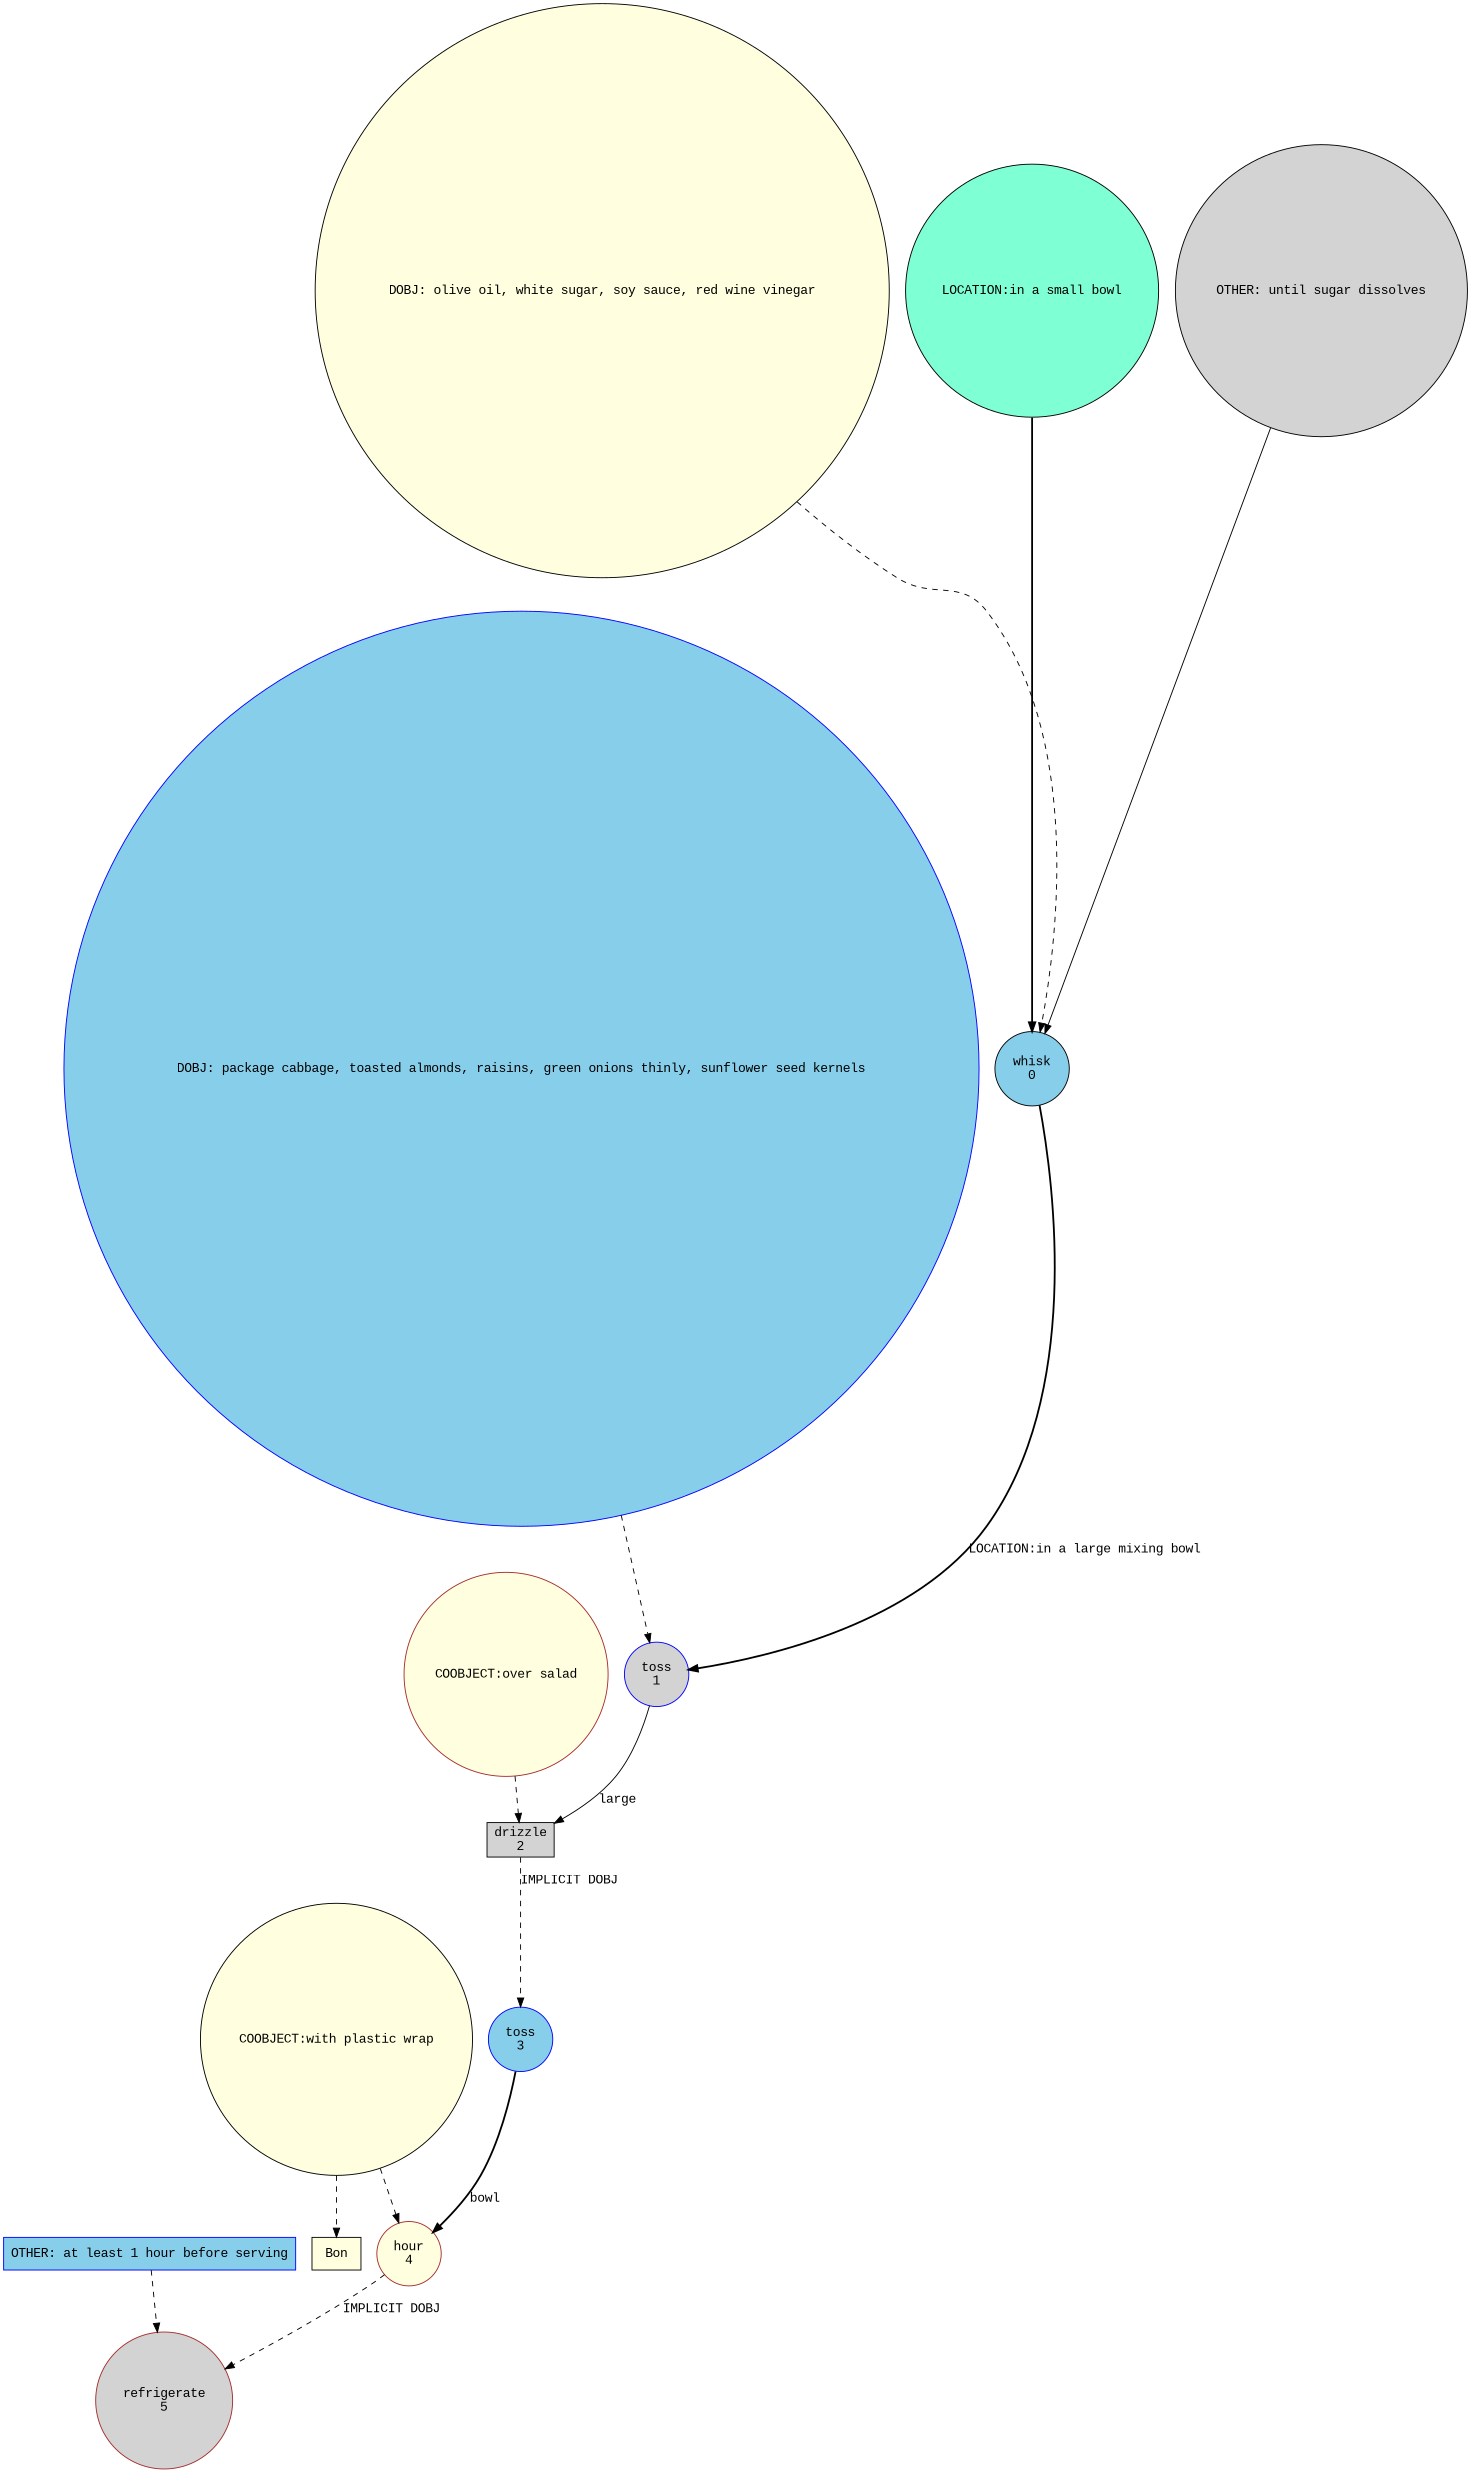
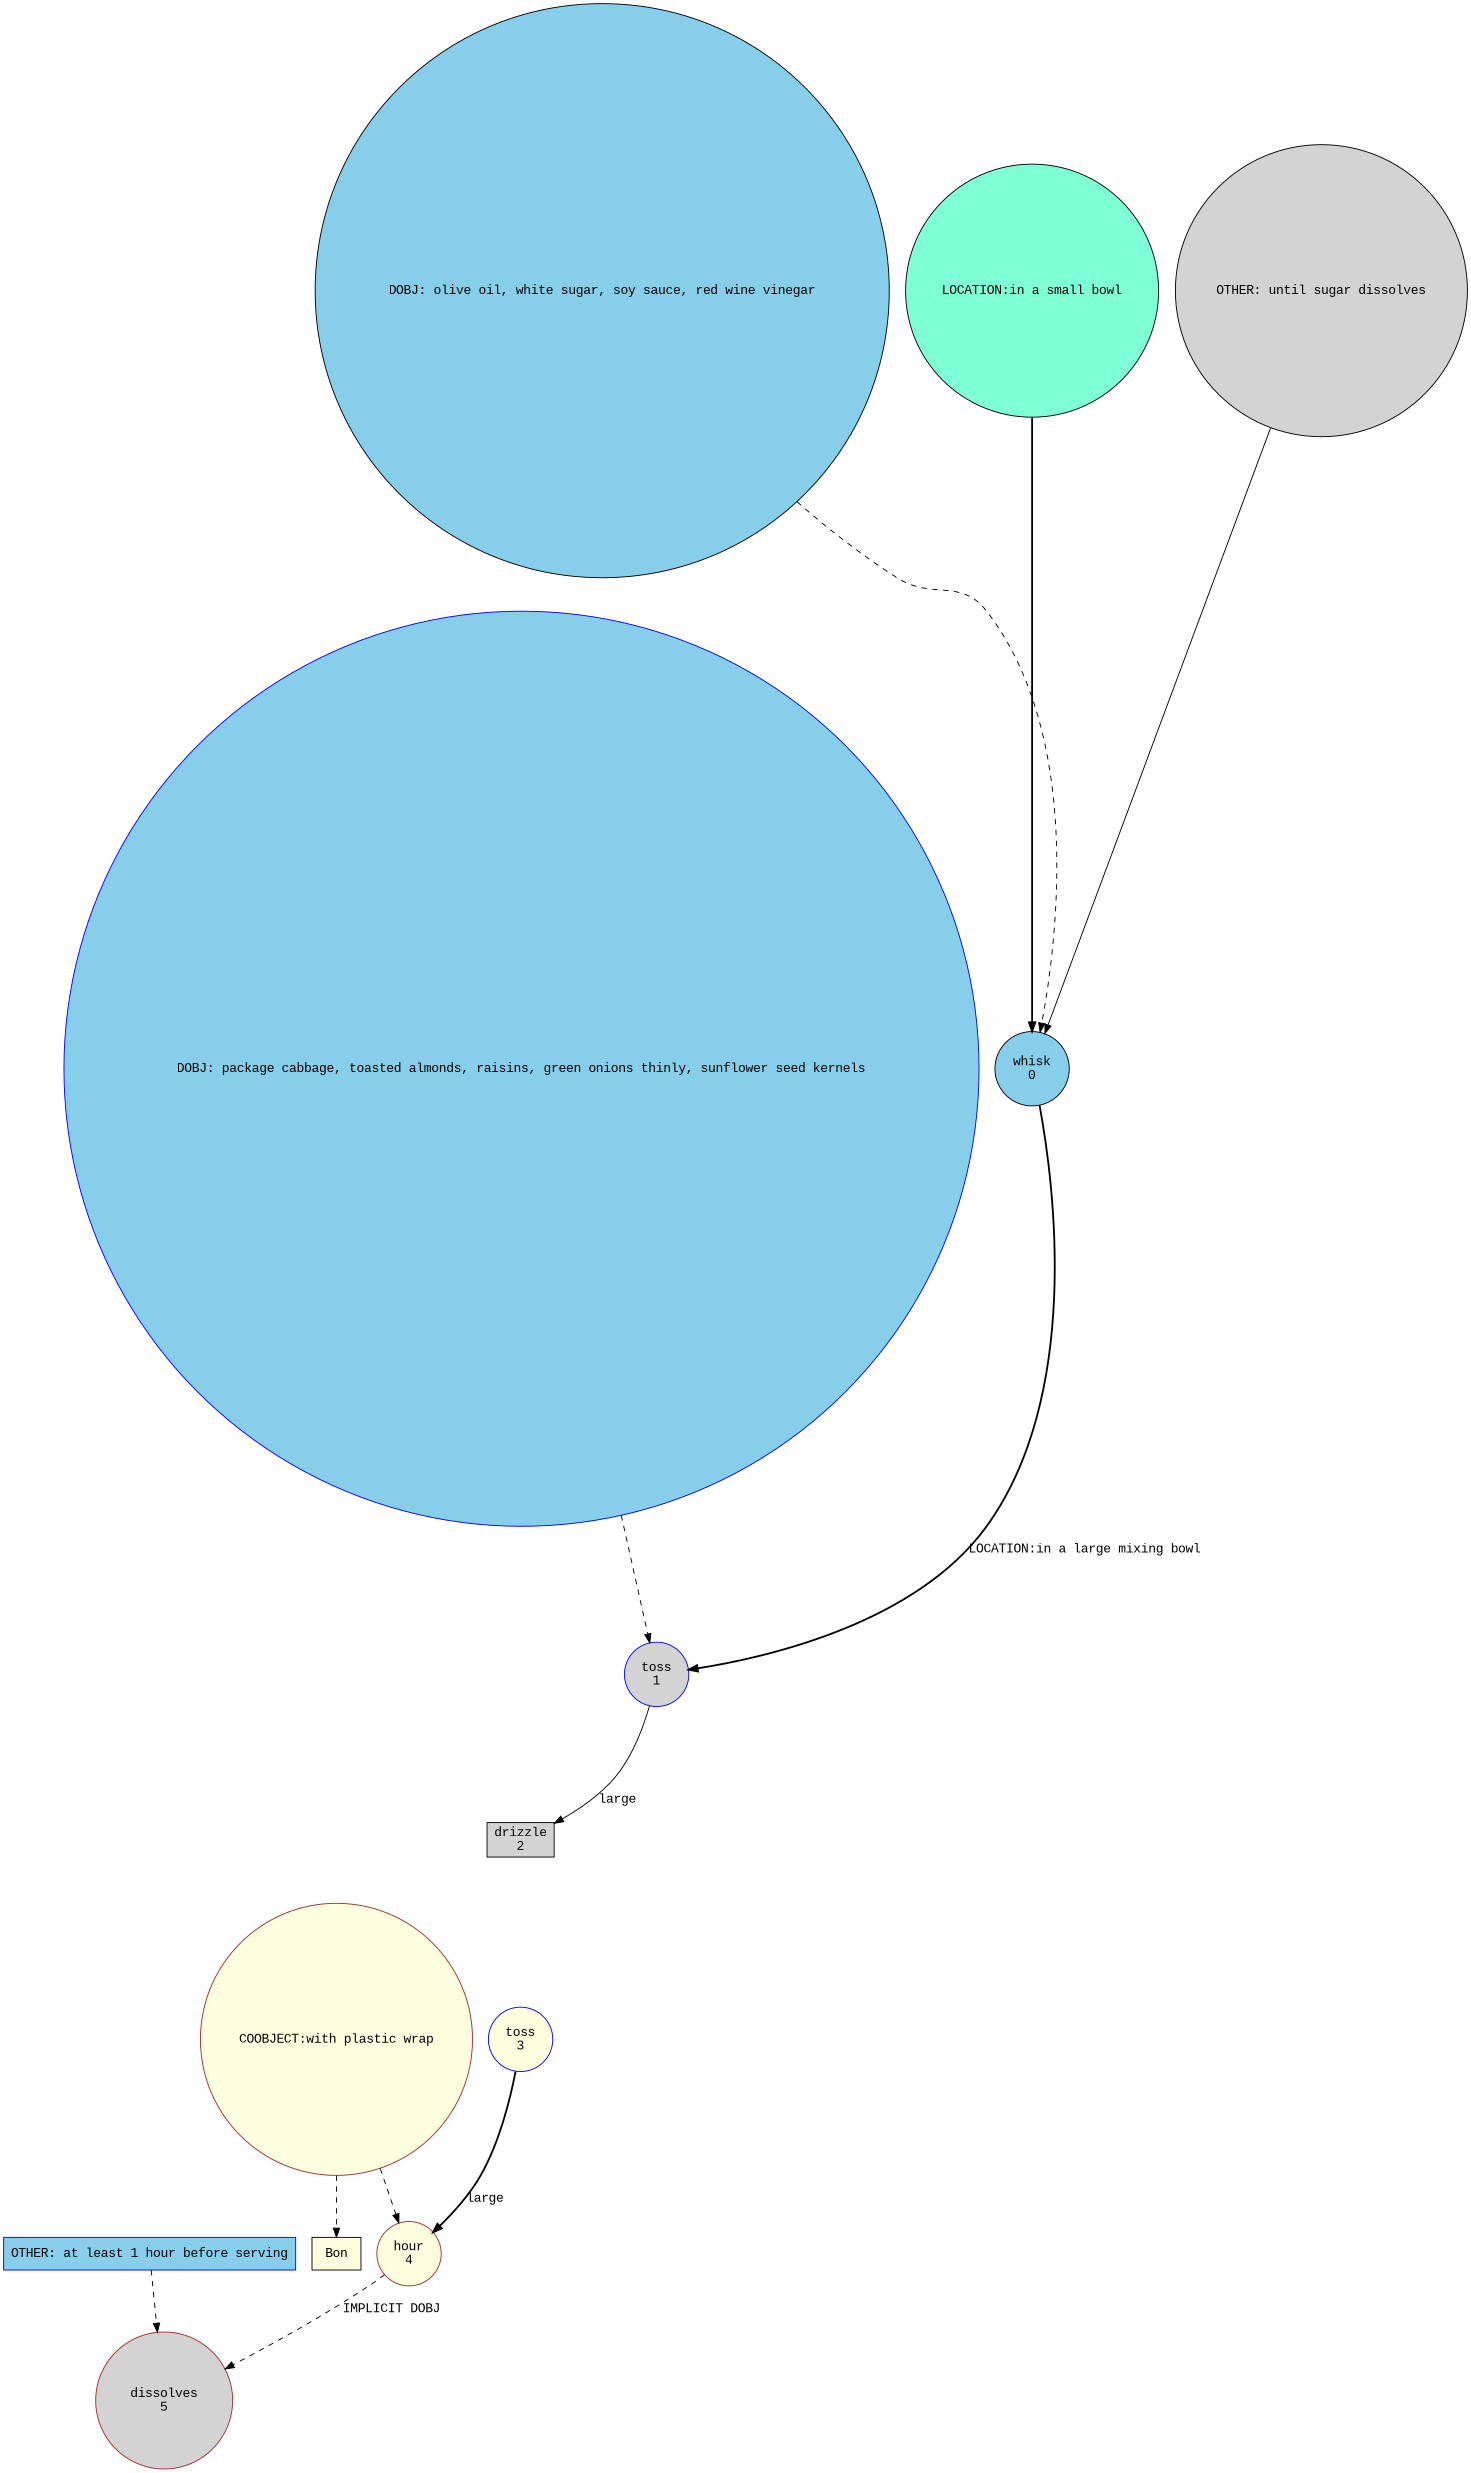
node "DOBJ: olive oil, white sugar, soy sauce, red wine vinegar": fillcolor lightyellow -> skyblue
node "COOBJECT:over salad": removed
edge "drizzle 2" -> "toss 3": removed, label "IMPLICIT DOBJ"
node "COOBJECT:with plastic wrap": color black -> brown
node "toss 3": fillcolor skyblue -> lightyellow
edge "toss 3" -> "hour 4": label "bowl" -> "large"
node "refrigerate 5": label "refrigerate 5" -> "dissolves 5"
